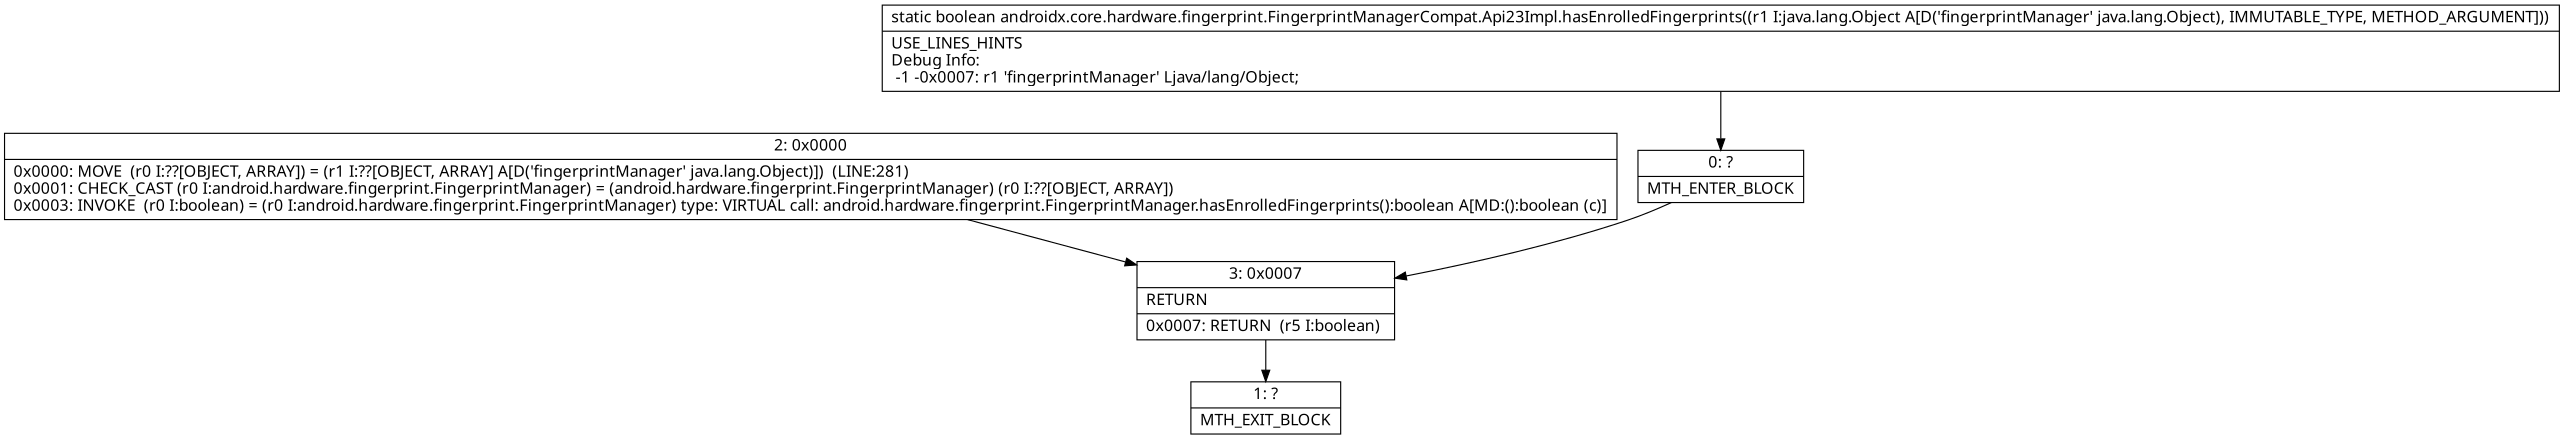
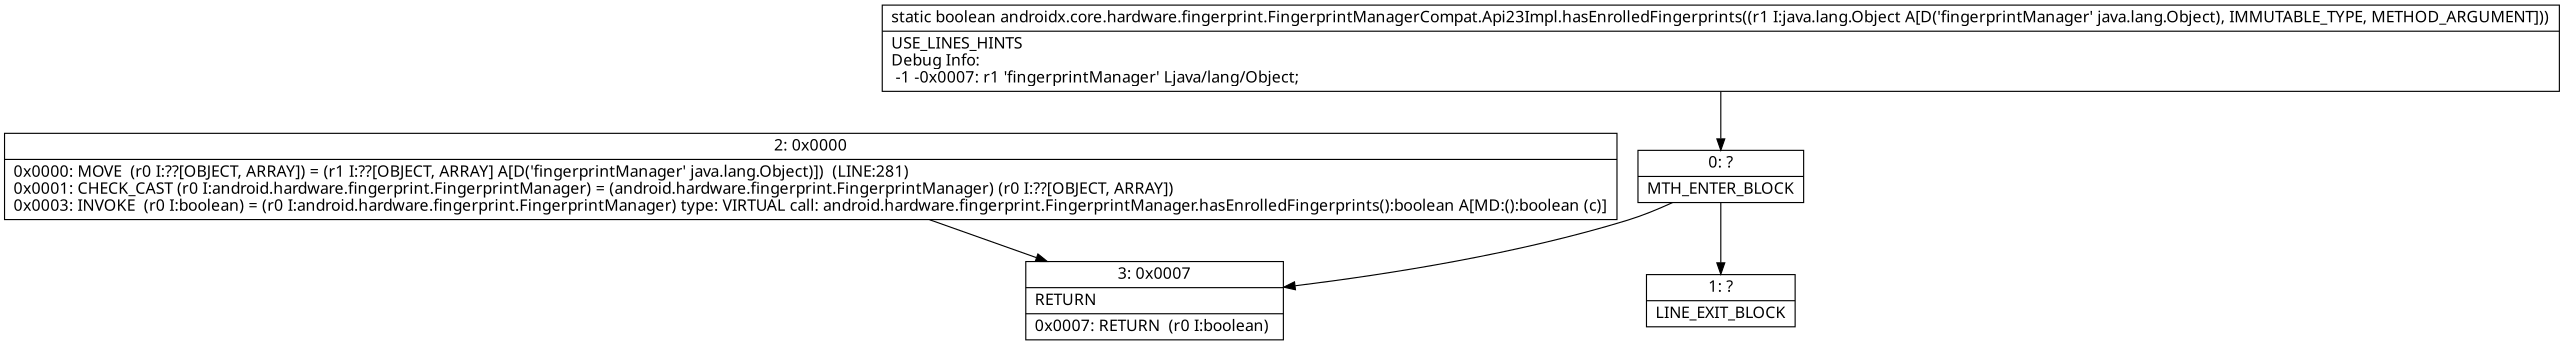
node "3: 0x0007": text "0x0007: RETURN  (r5 I:boolean)" -> "0x0007: RETURN  (r0 I:boolean)"
edge "3: 0x0007" -> "1: ?": now "0: ?" -> "1: ?"
node "1: ?": text "MTH_EXIT_BLOCK" -> "LINE_EXIT_BLOCK"
